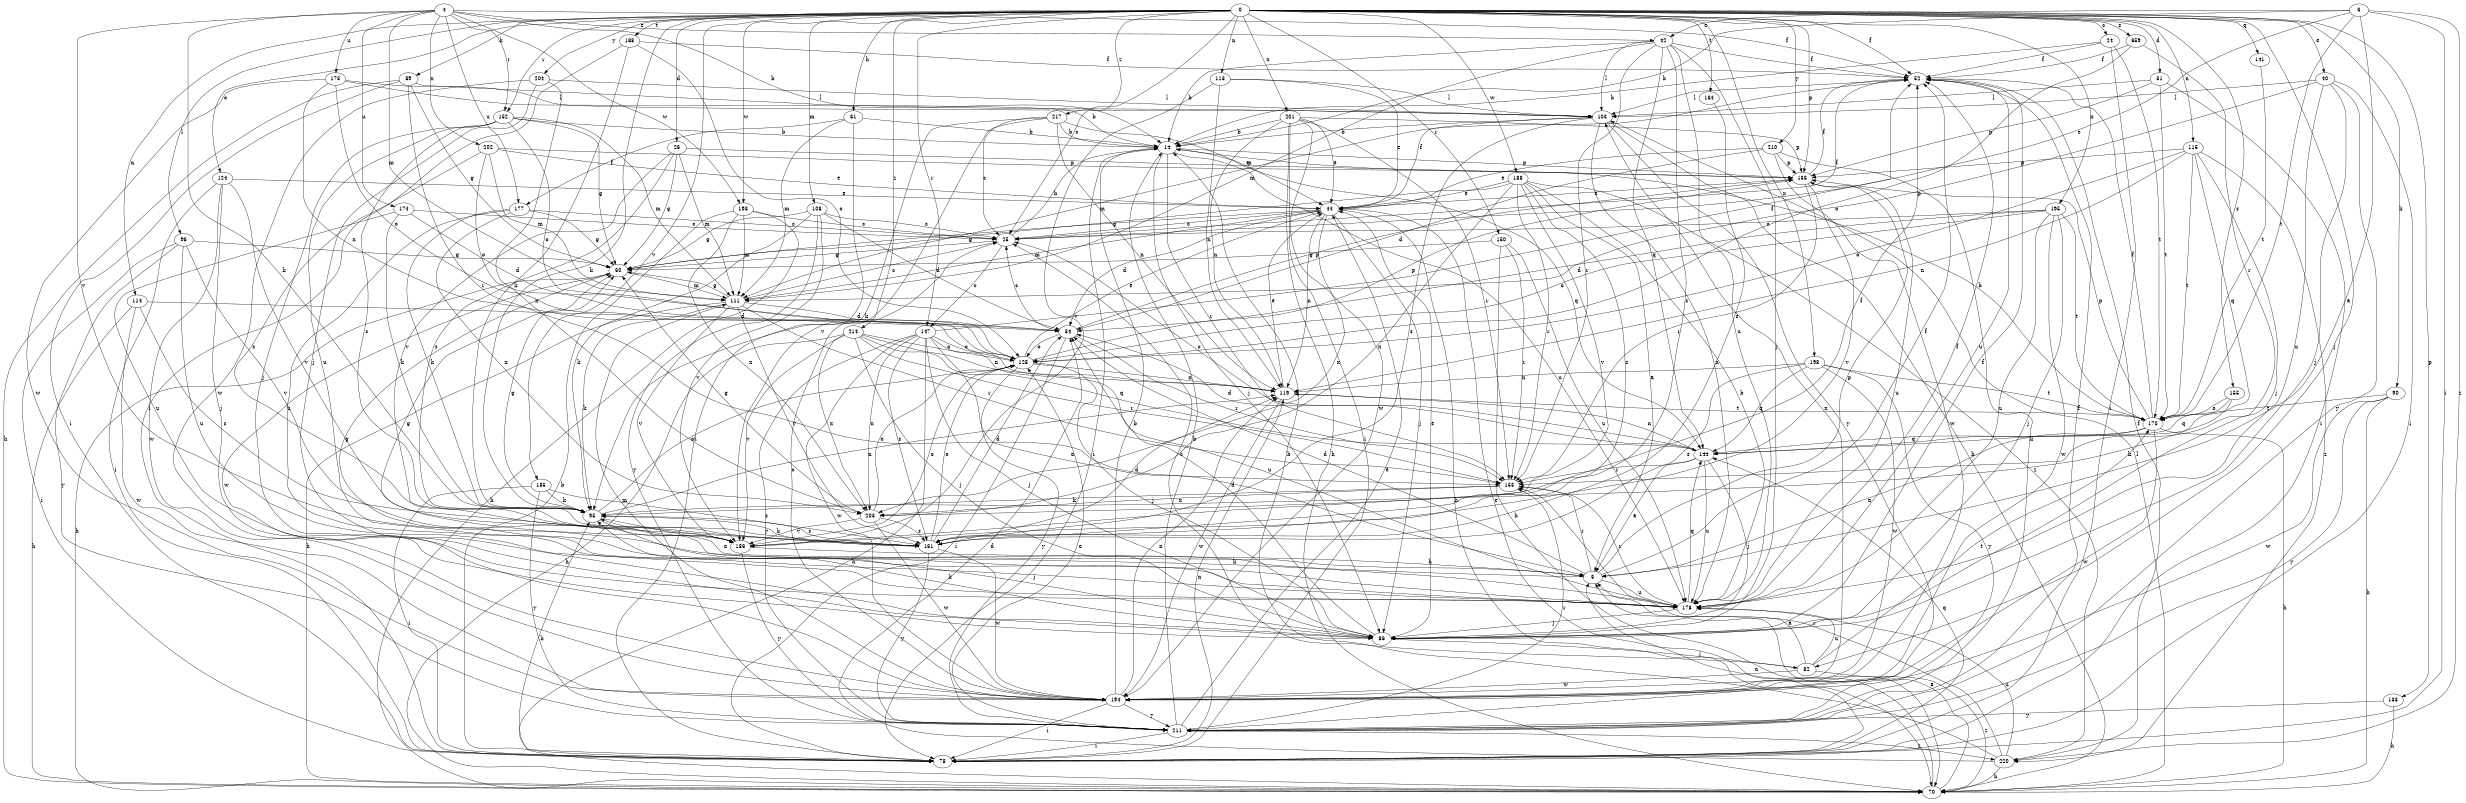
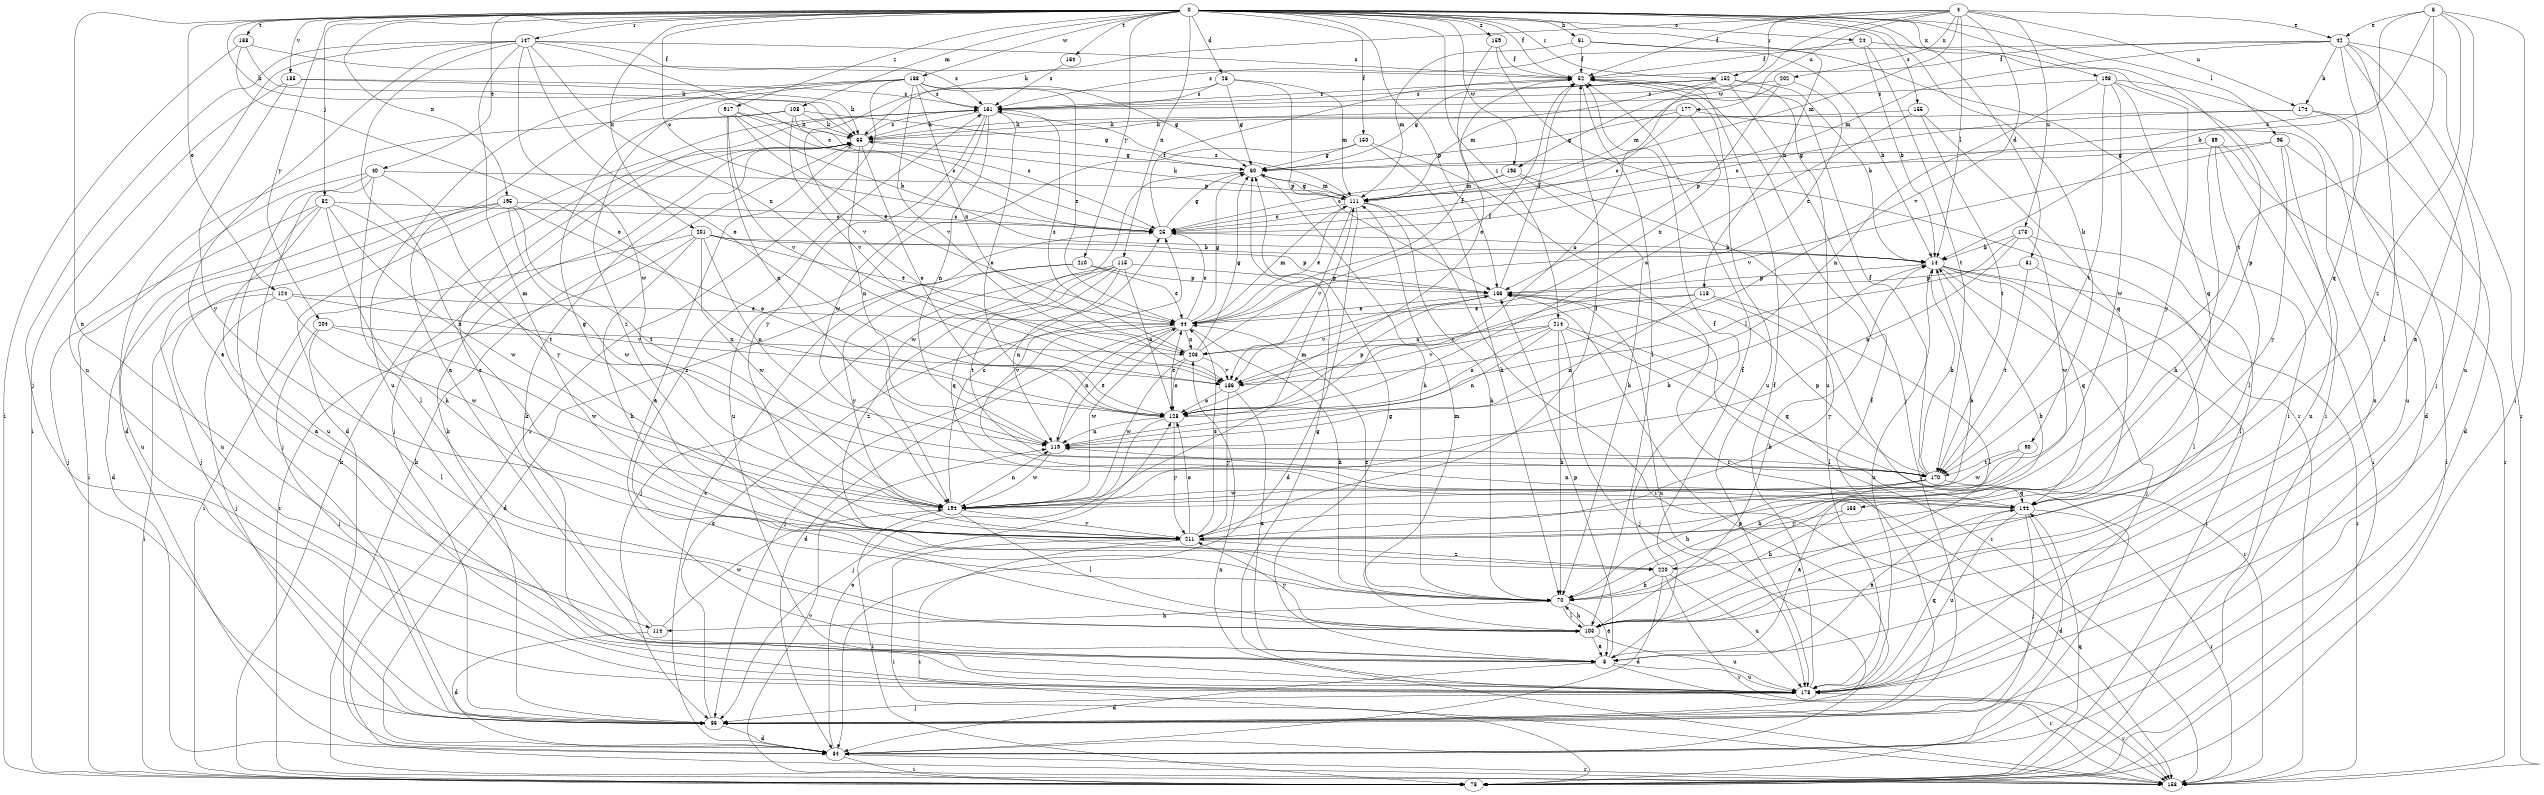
edge "0" -> "89": removed, label "k"
node "659": label "659" -> "159"
edge "42" -> "14": now "42" -> "174"
node "141": removed
edge "4" -> "14": label "b" -> "l"
edge "52" -> "161": added, label "s"
node "217": label "217" -> "917"
edge "0" -> "150": label "r" -> "f"
edge "61" -> "177": now "61" -> "52"
edge "147" -> "52": label "f" -> "s"
edge "173" -> "128": label "o" -> "l"
edge "111" -> "44": added, label "e"
edge "25" -> "147": reversed
edge "202" -> "128": now "155" -> "128"
edge "144" -> "25": label "c" -> "v"
edge "193" -> "203": removed, label "x"
edge "188" -> "178": label "b" -> "u"
edge "177" -> "178": label "u" -> "x"
edge "119" -> "170": label "t" -> "l"
edge "194" -> "103": label "x" -> "l"
edge "155" -> "170": label "o" -> "t"
edge "111" -> "161": label "v" -> "s"
edge "210" -> "211": label "k" -> "y"
edge "108" -> "211": label "y" -> "g"
edge "161" -> "119": label "d" -> "n"
edge "193" -> "78": label "b" -> "i"
node "95": label "95" -> "65"
edge "147" -> "211": label "y" -> "m"
edge "186" -> "8": label "h" -> "a"
edge "78" -> "119": label "n" -> "v"
edge "86" -> "82": reversed
edge "210" -> "194": now "44" -> "194"
edge "90" -> "211": now "118" -> "211"
edge "198" -> "34": added, label "d"
edge "82" -> "70": label "z" -> "h"
edge "78" -> "8": now "103" -> "8"
edge "31" -> "78": removed, label "i"
edge "114" -> "70": reversed
